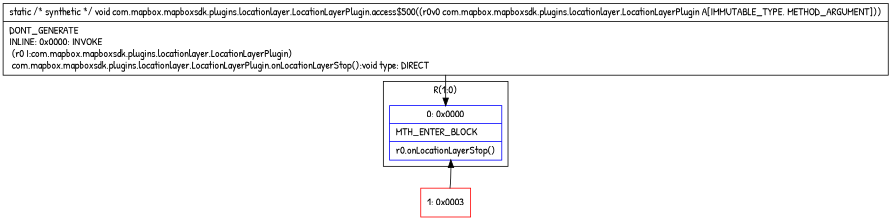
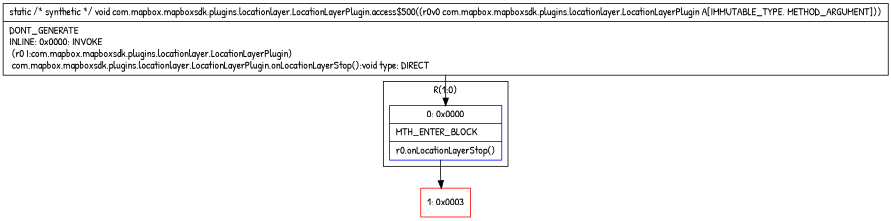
edge "1: 0x0003" -> "0: 0x0000": reversed
